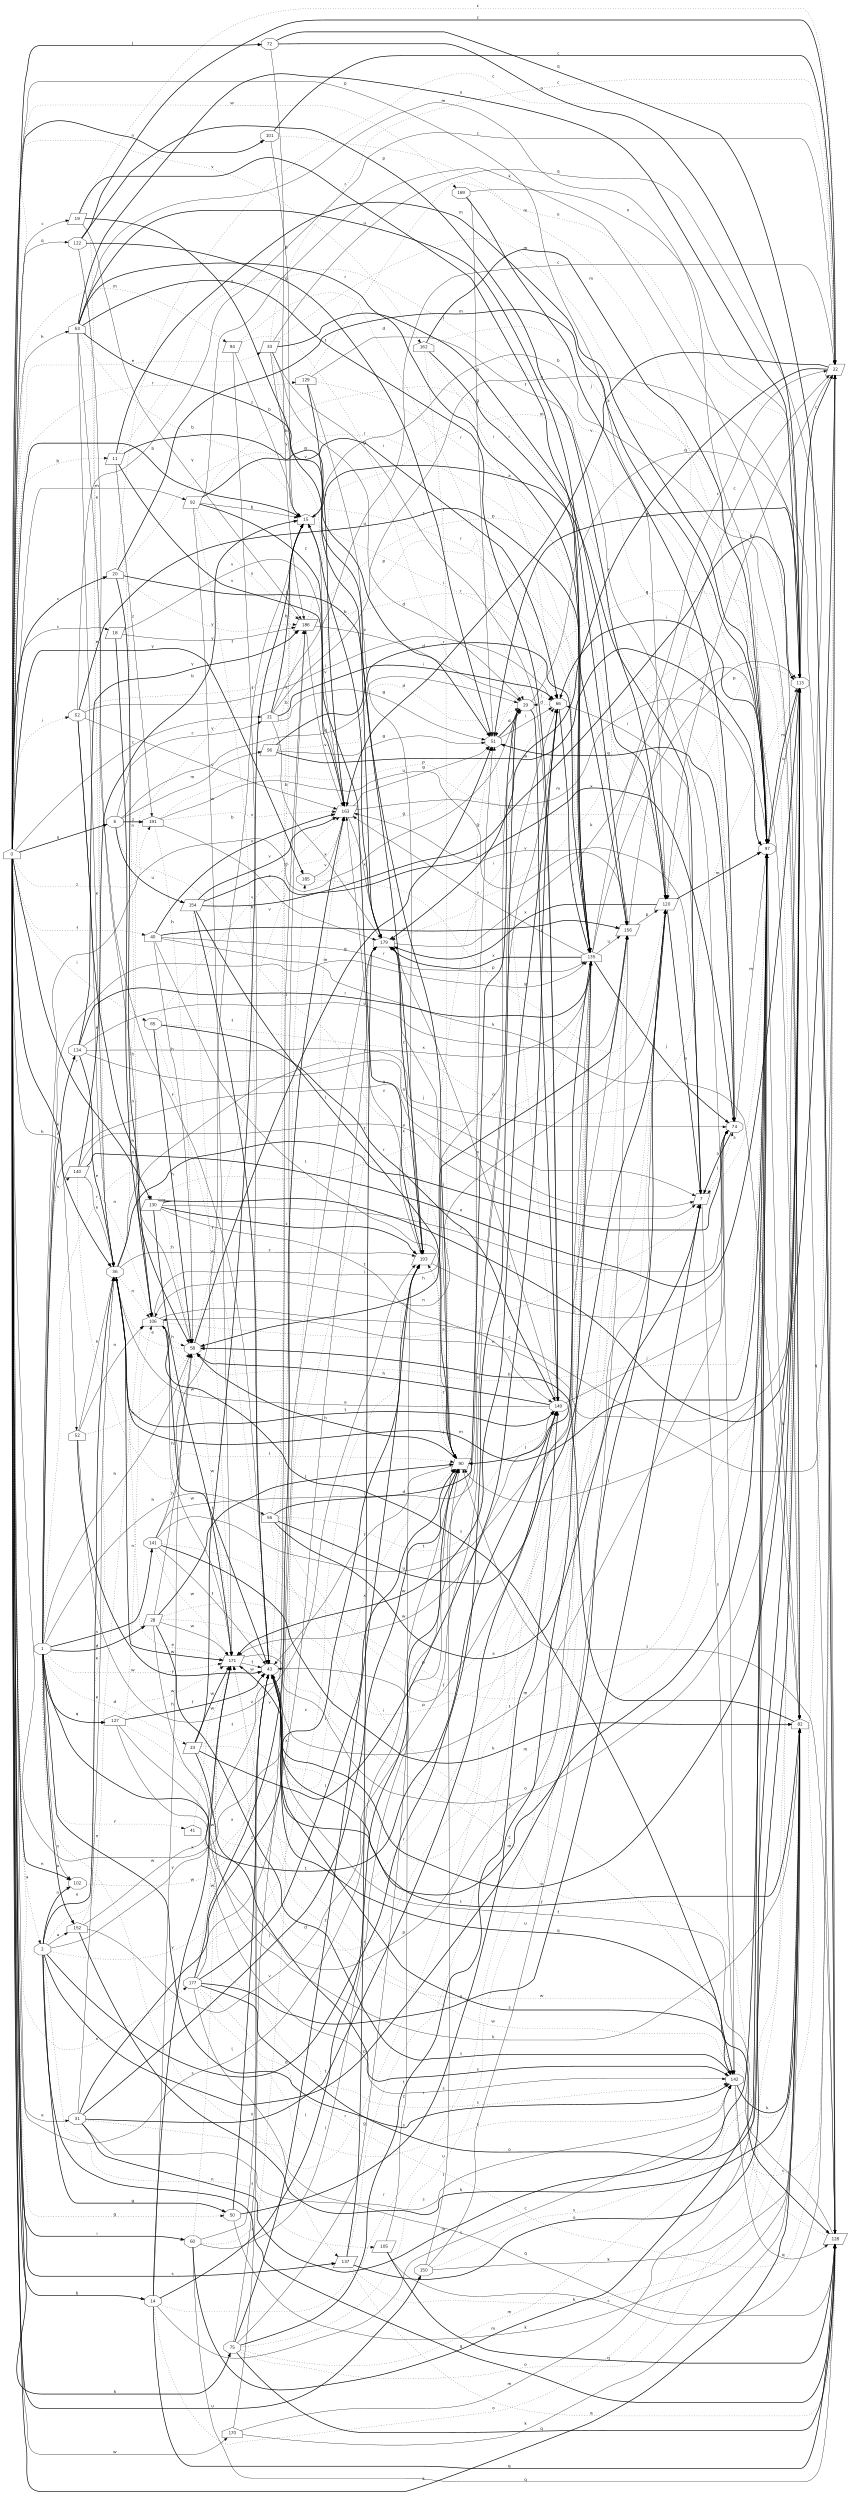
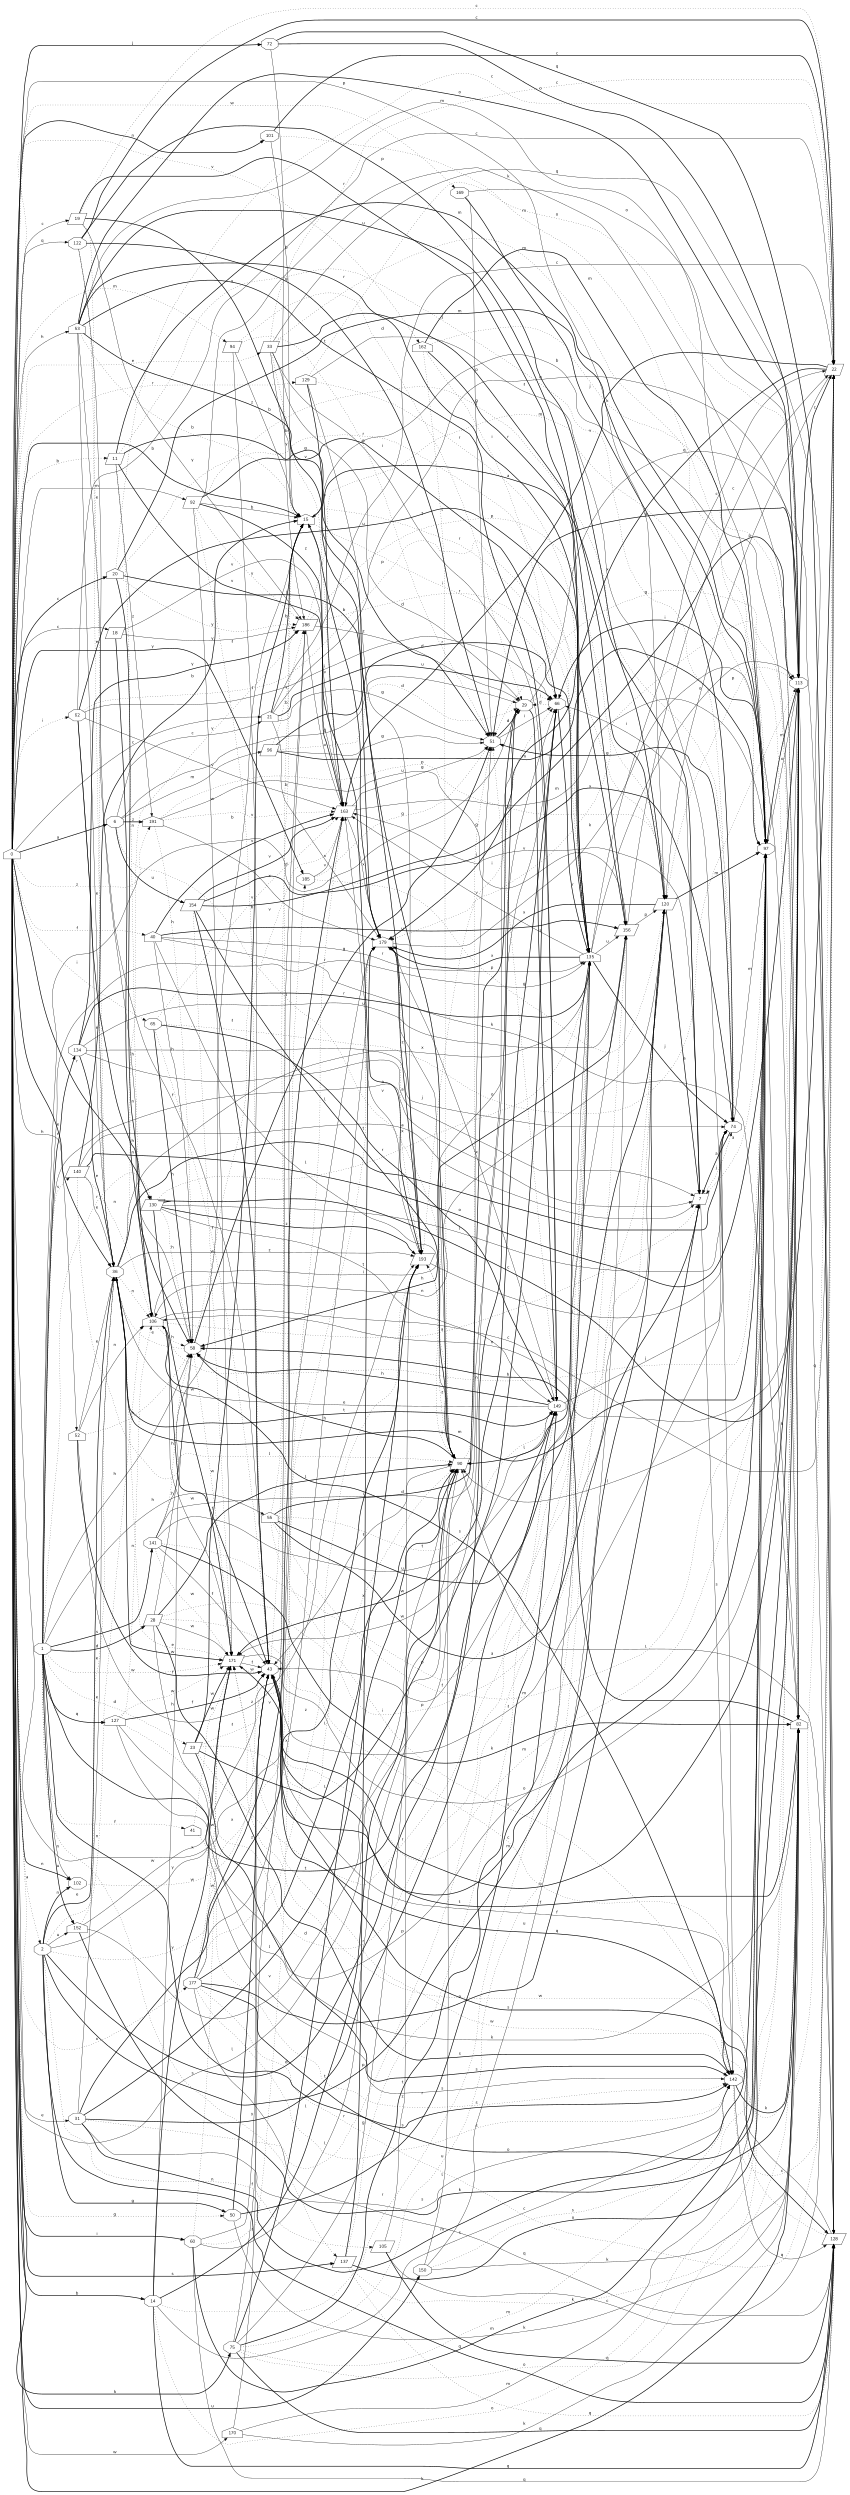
edge "21" -> "66": label "i" -> "u"
edge "1" -> "135": label "m" -> "r"
